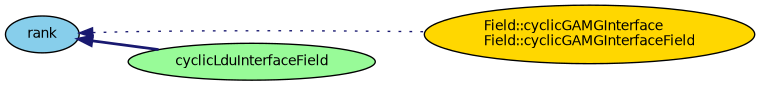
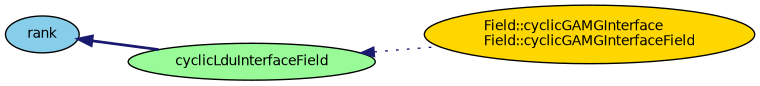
edge "Field::cyclicGAMGInterface Field::cyclicGAMGInterfaceField" -> "rank": now "Field::cyclicGAMGInterface Field::cyclicGAMGInterfaceField" -> "cyclicLduInterfaceField"
